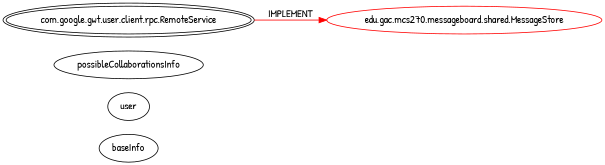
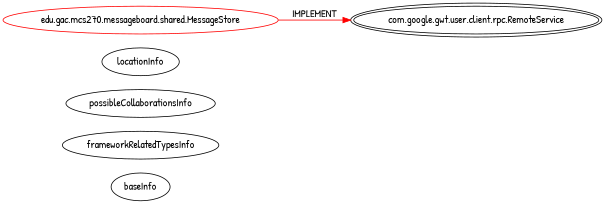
edge "com.google.gwt.user.client.rpc.RemoteService" -> "edu.gac.mcs270.messageboard.shared.MessageStore": reversed
node "locationInfo": added
node "user": label "user" -> "frameworkRelatedTypesInfo"
